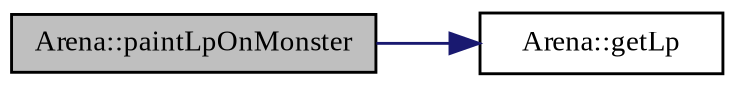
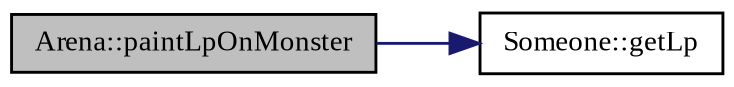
node "Arena::getLp": label "Arena::getLp" -> "Someone::getLp"
